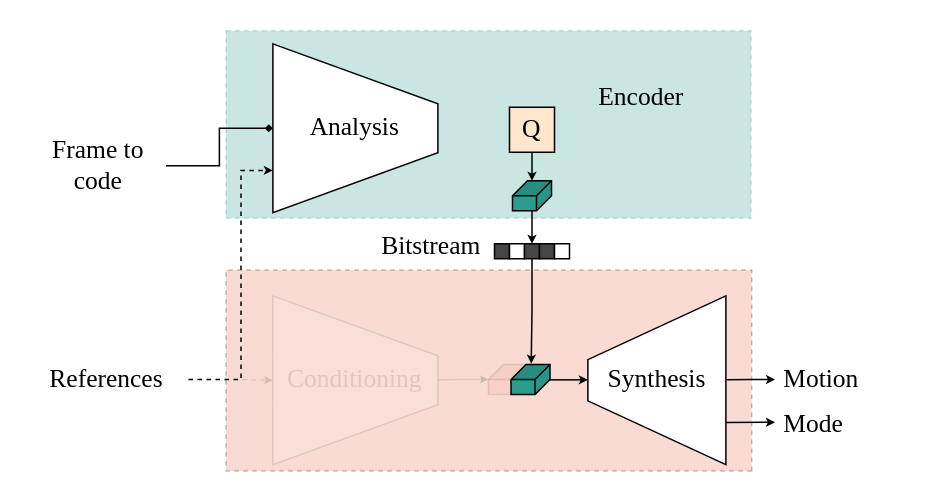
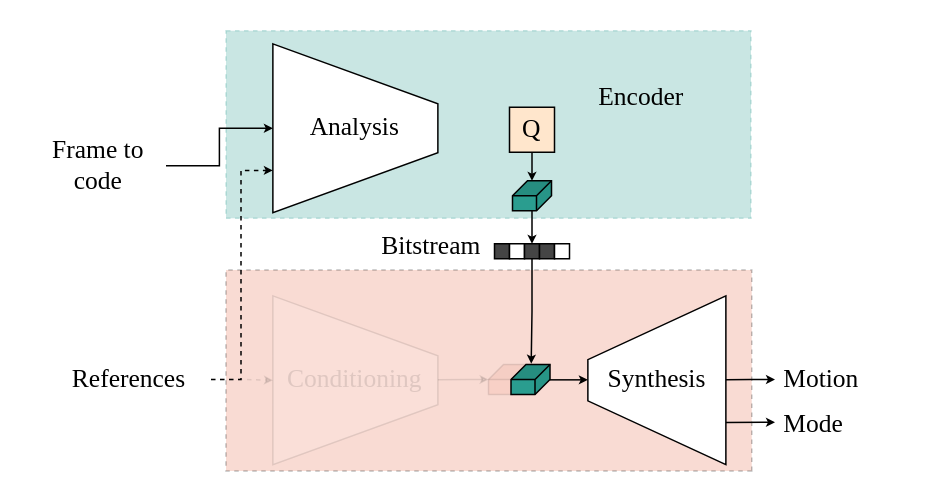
edge "Frame to code" -> "Analysis": arrowhead diamond -> classic
node "References": moved (105, 380) -> (128, 380)
